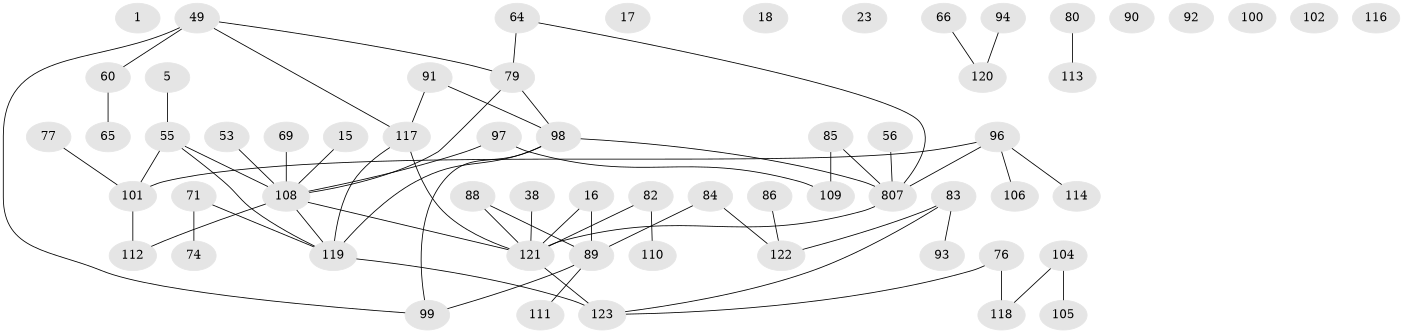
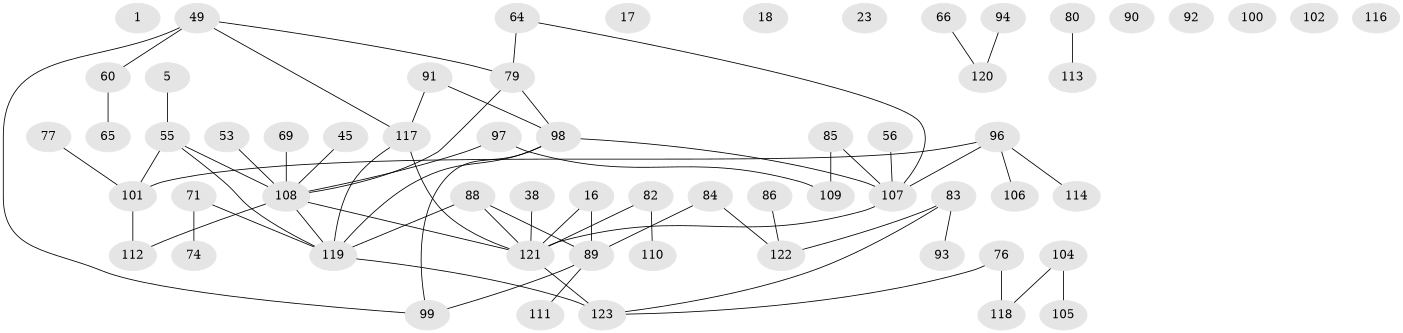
node "15": label "15" -> "45"
node "807": label "807" -> "107"
edge "88" -- "119": added
